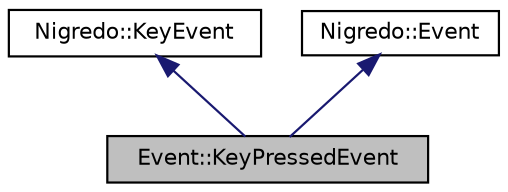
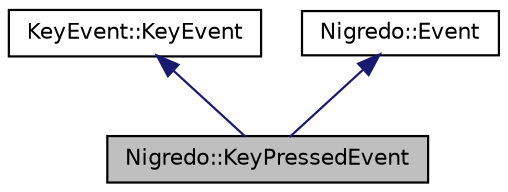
node "Nigredo::KeyEvent": label "Nigredo::KeyEvent" -> "KeyEvent::KeyEvent"
node "Event::KeyPressedEvent": label "Event::KeyPressedEvent" -> "Nigredo::KeyPressedEvent"
